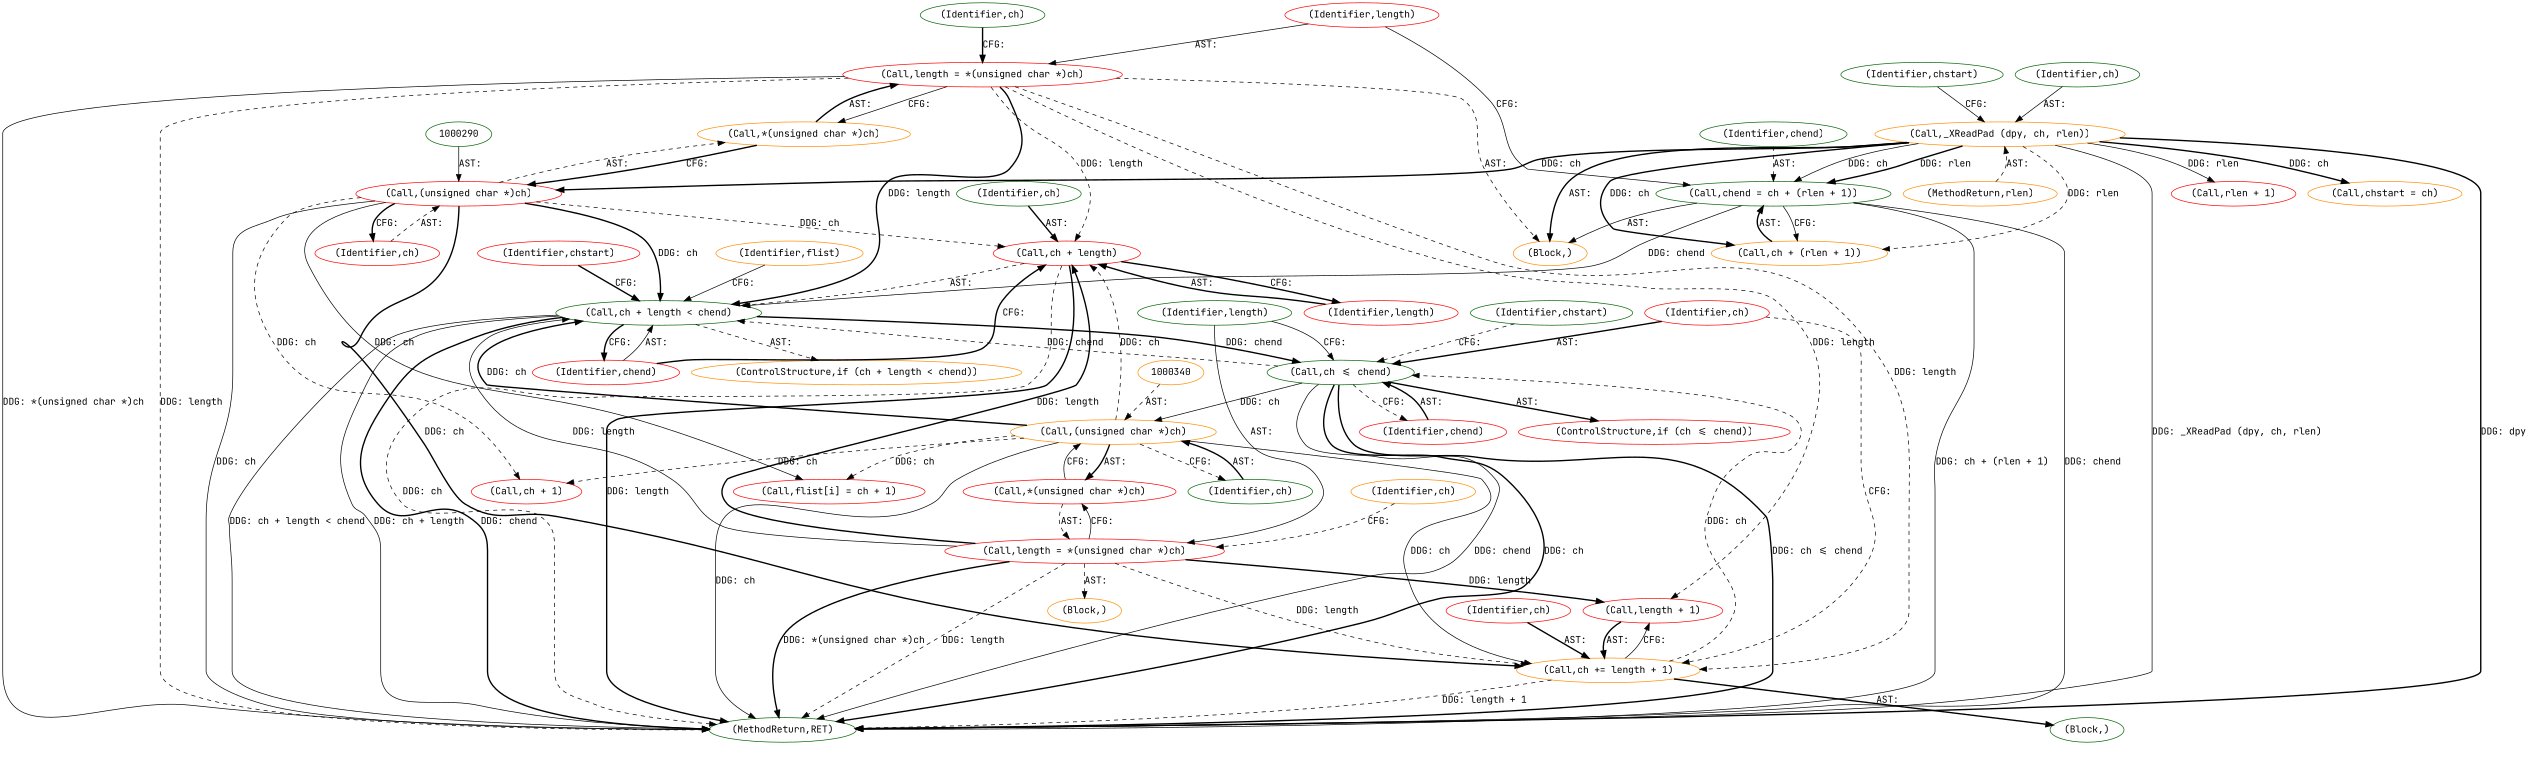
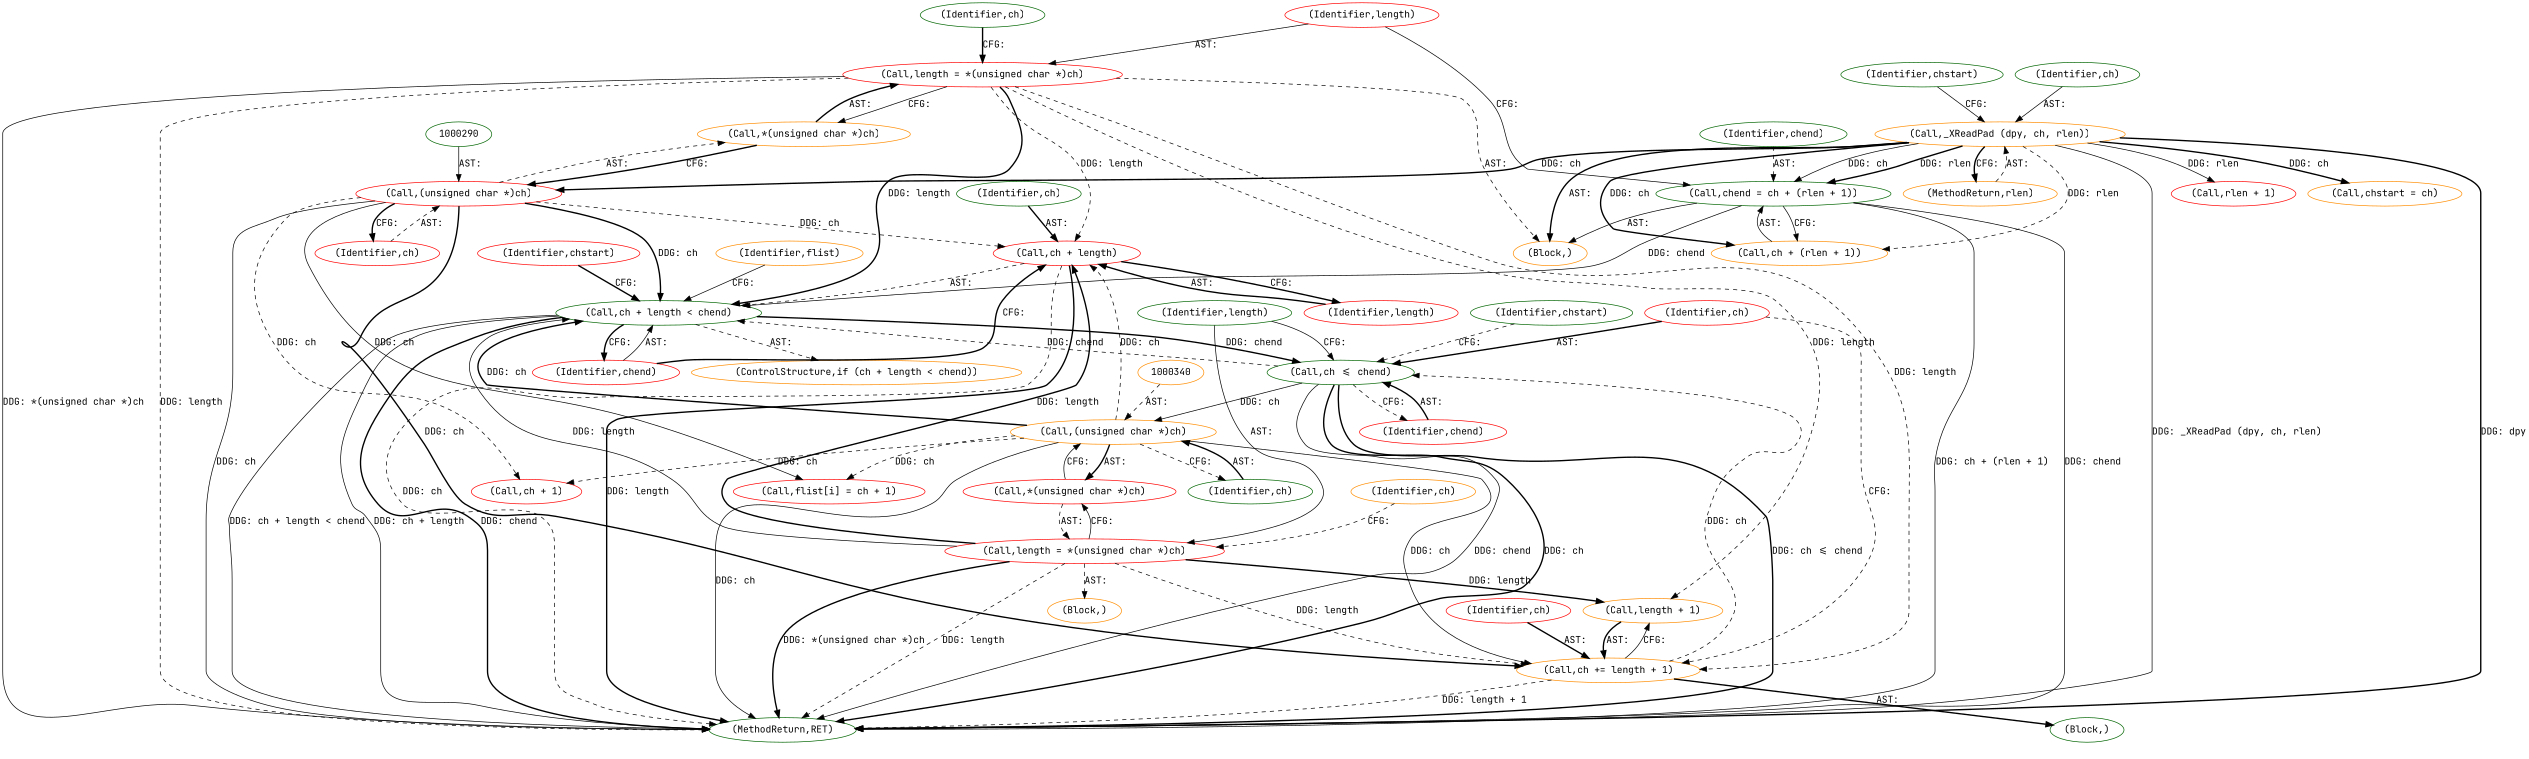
edge "(Call,_XReadPad (dpy, ch, rlen))" -> "(MethodReturn,rlen)": added, label "CFG:"
edge "(Call,ch + (rlen + 1))" -> "(Call,chend = ch + (rlen + 1))": style bold -> solid
node "(ControlStructure,if (ch <= chend))": removed
node "(Call,length + 1)": color red -> darkorange
